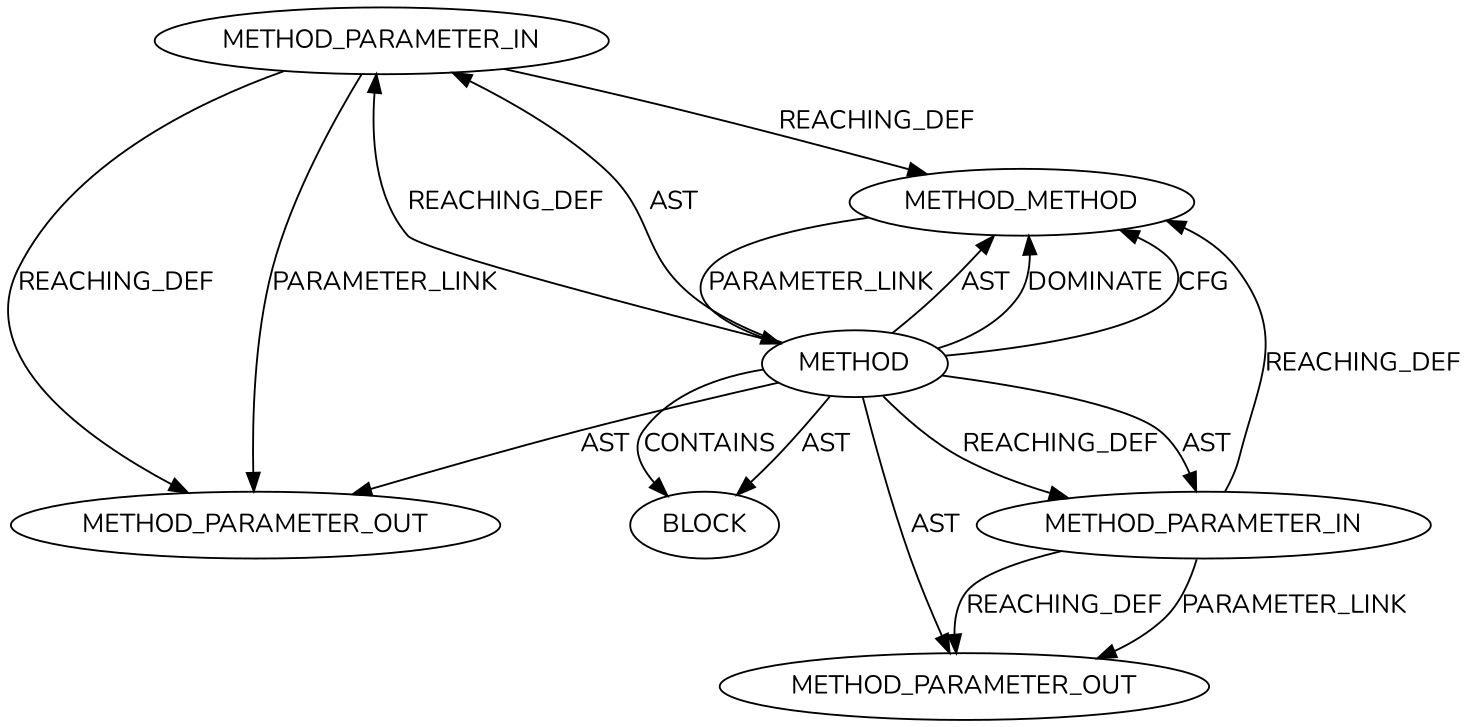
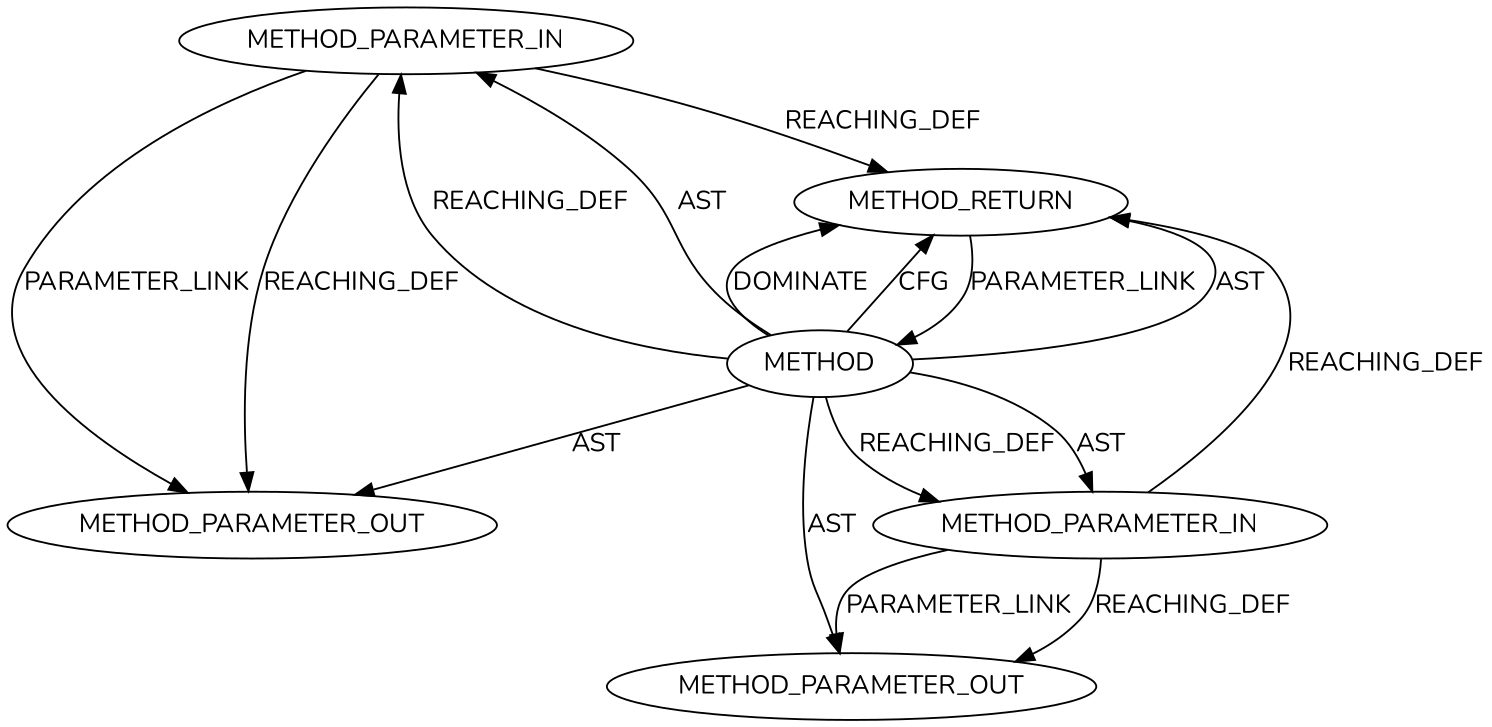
node "METHOD_METHOD": label "METHOD_METHOD" -> "METHOD_RETURN"
node "BLOCK": removed
